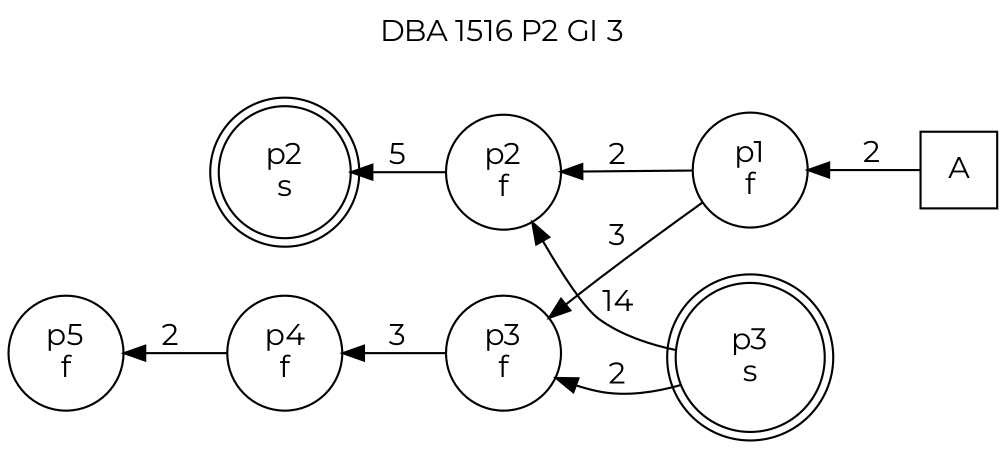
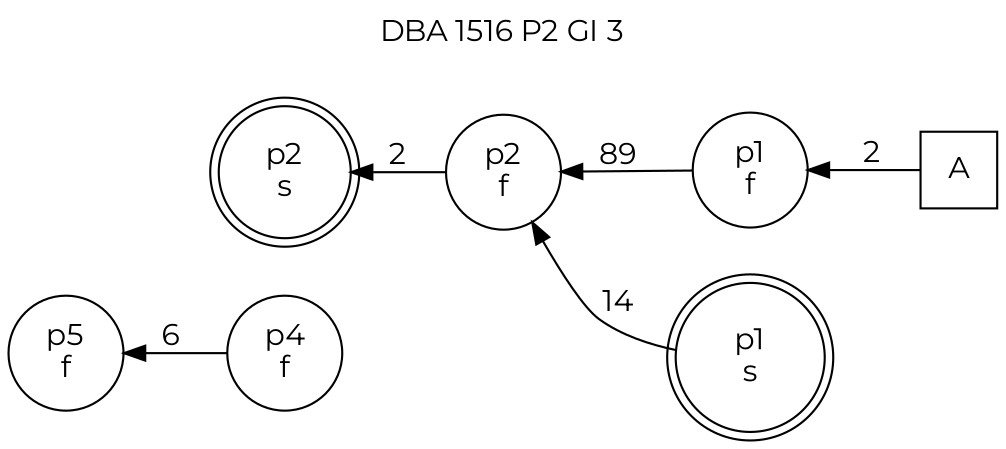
edge "p2 f" -> "p2 s": label "5" -> "2"
edge "p1 f" -> "p2 f": label "2" -> "89"
edge "p4 f" -> "p5 f": label "2" -> "6"
node "p3 f": removed
node "p3 s": label "p3 s" -> "p1 s"
